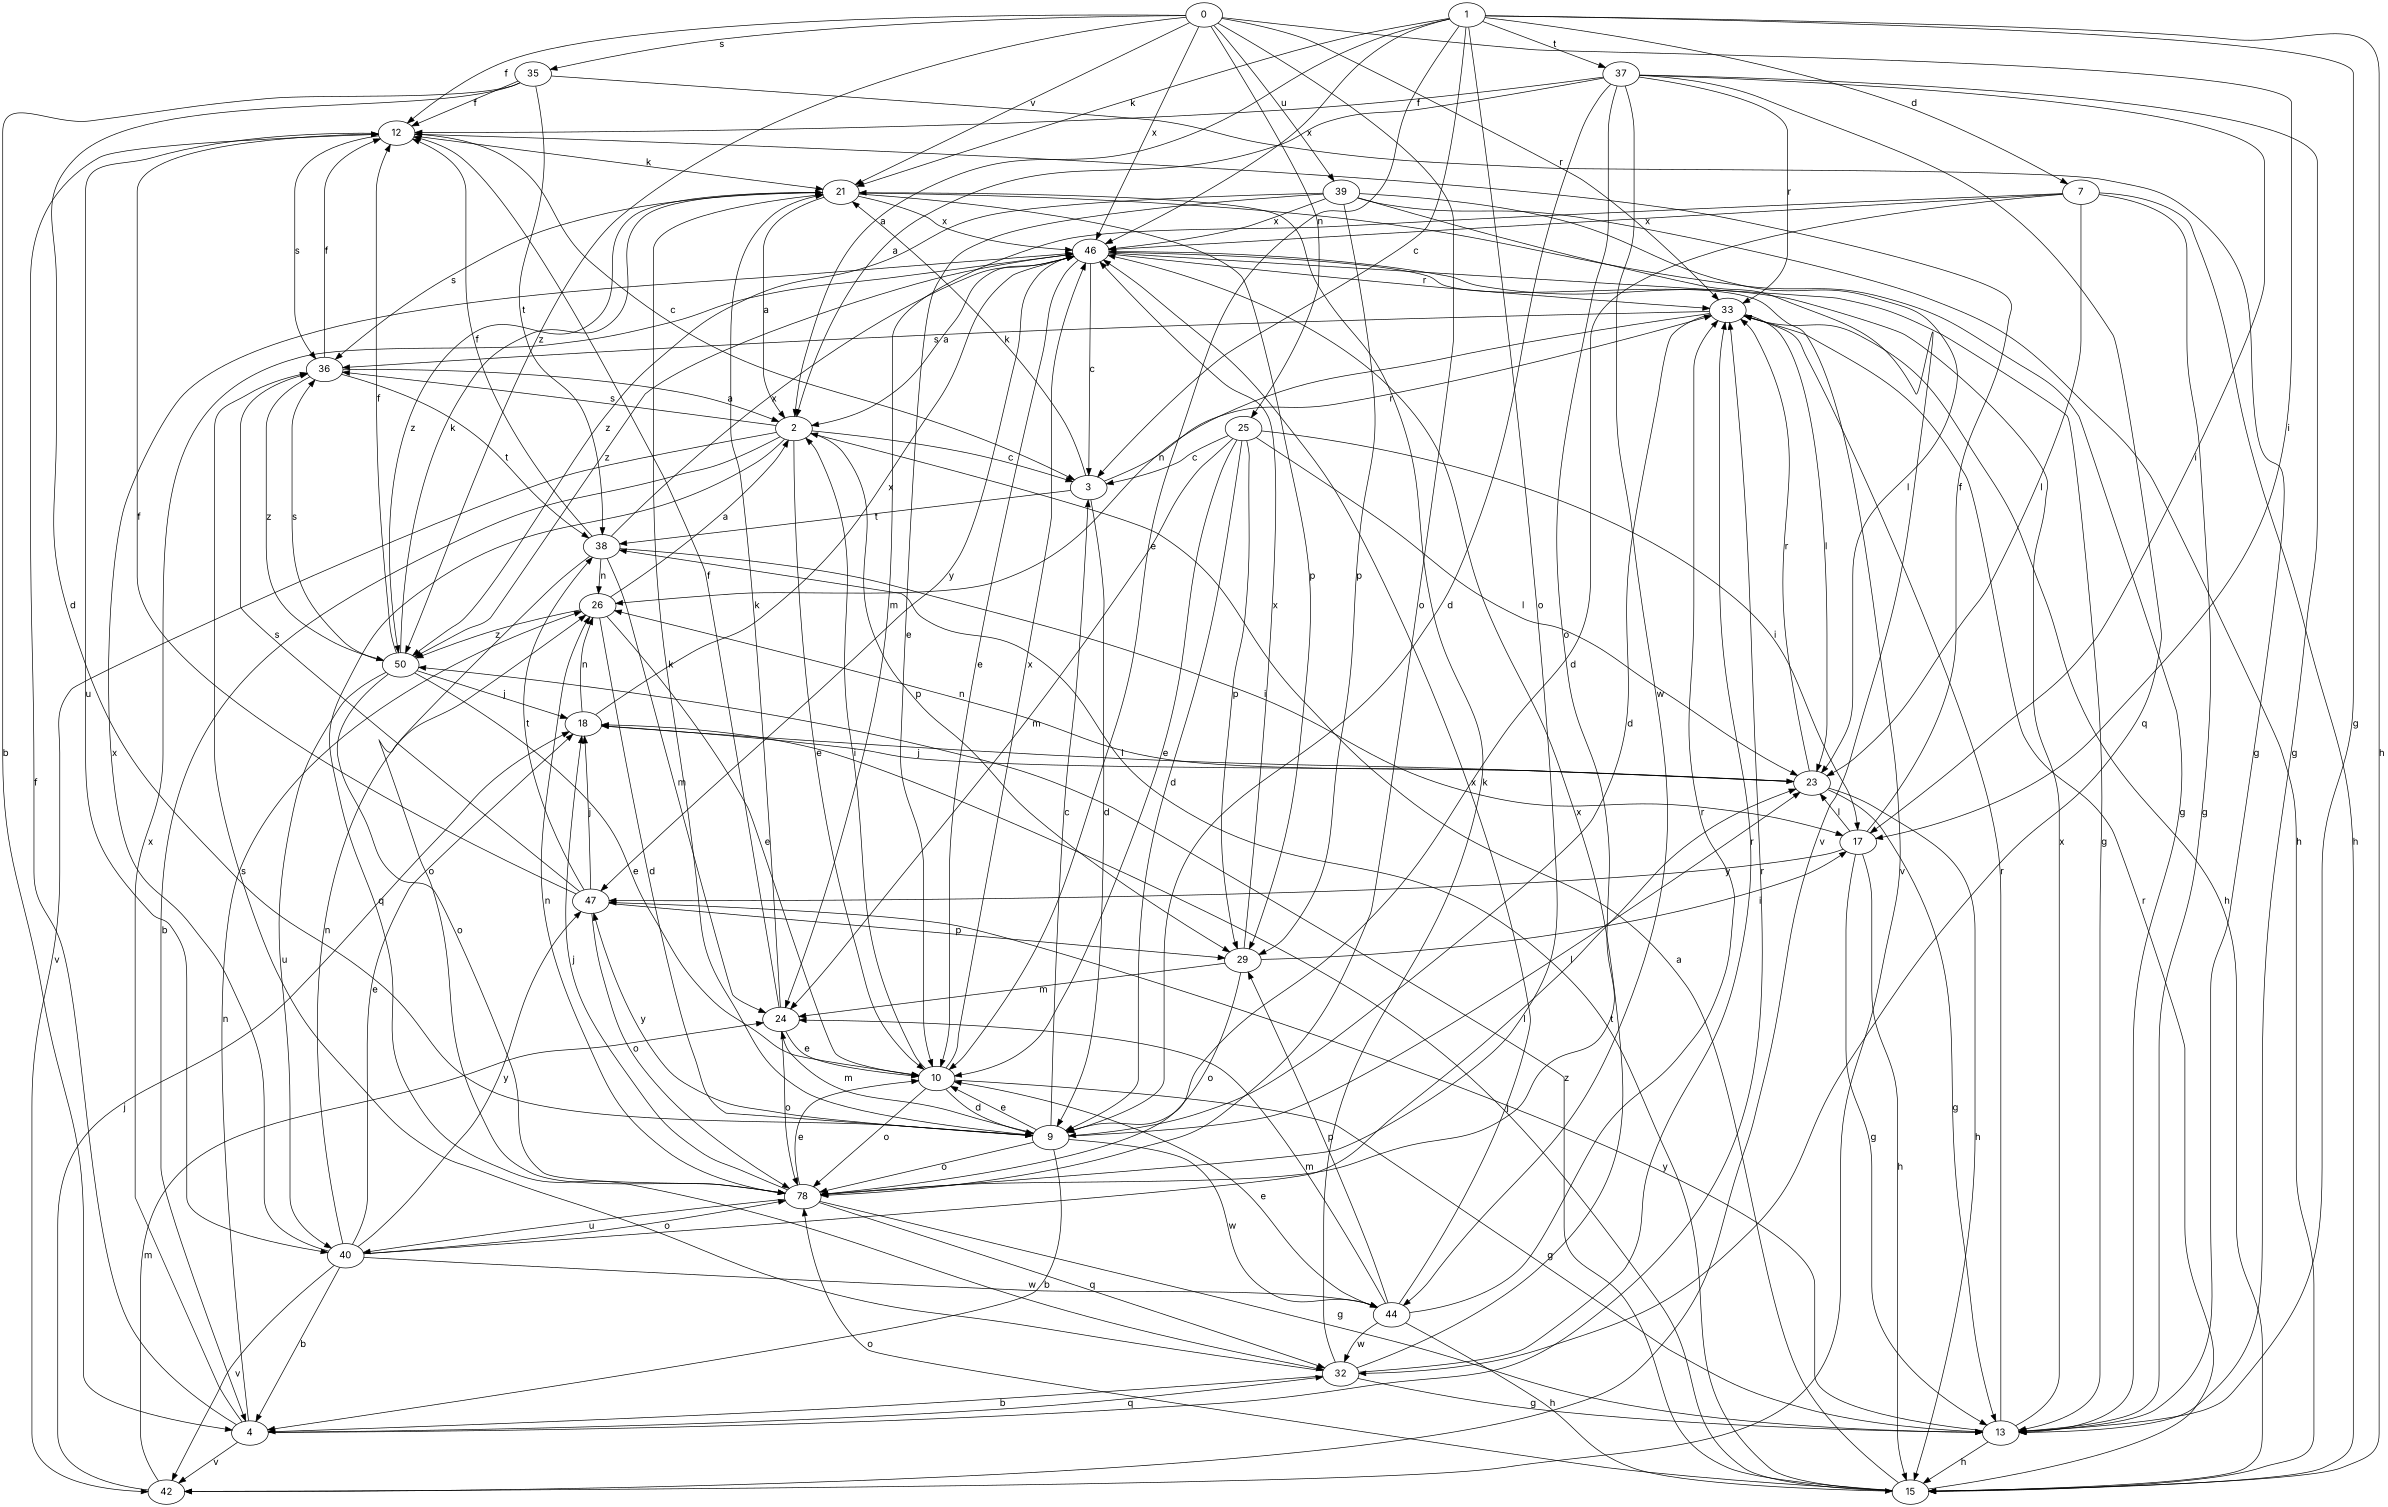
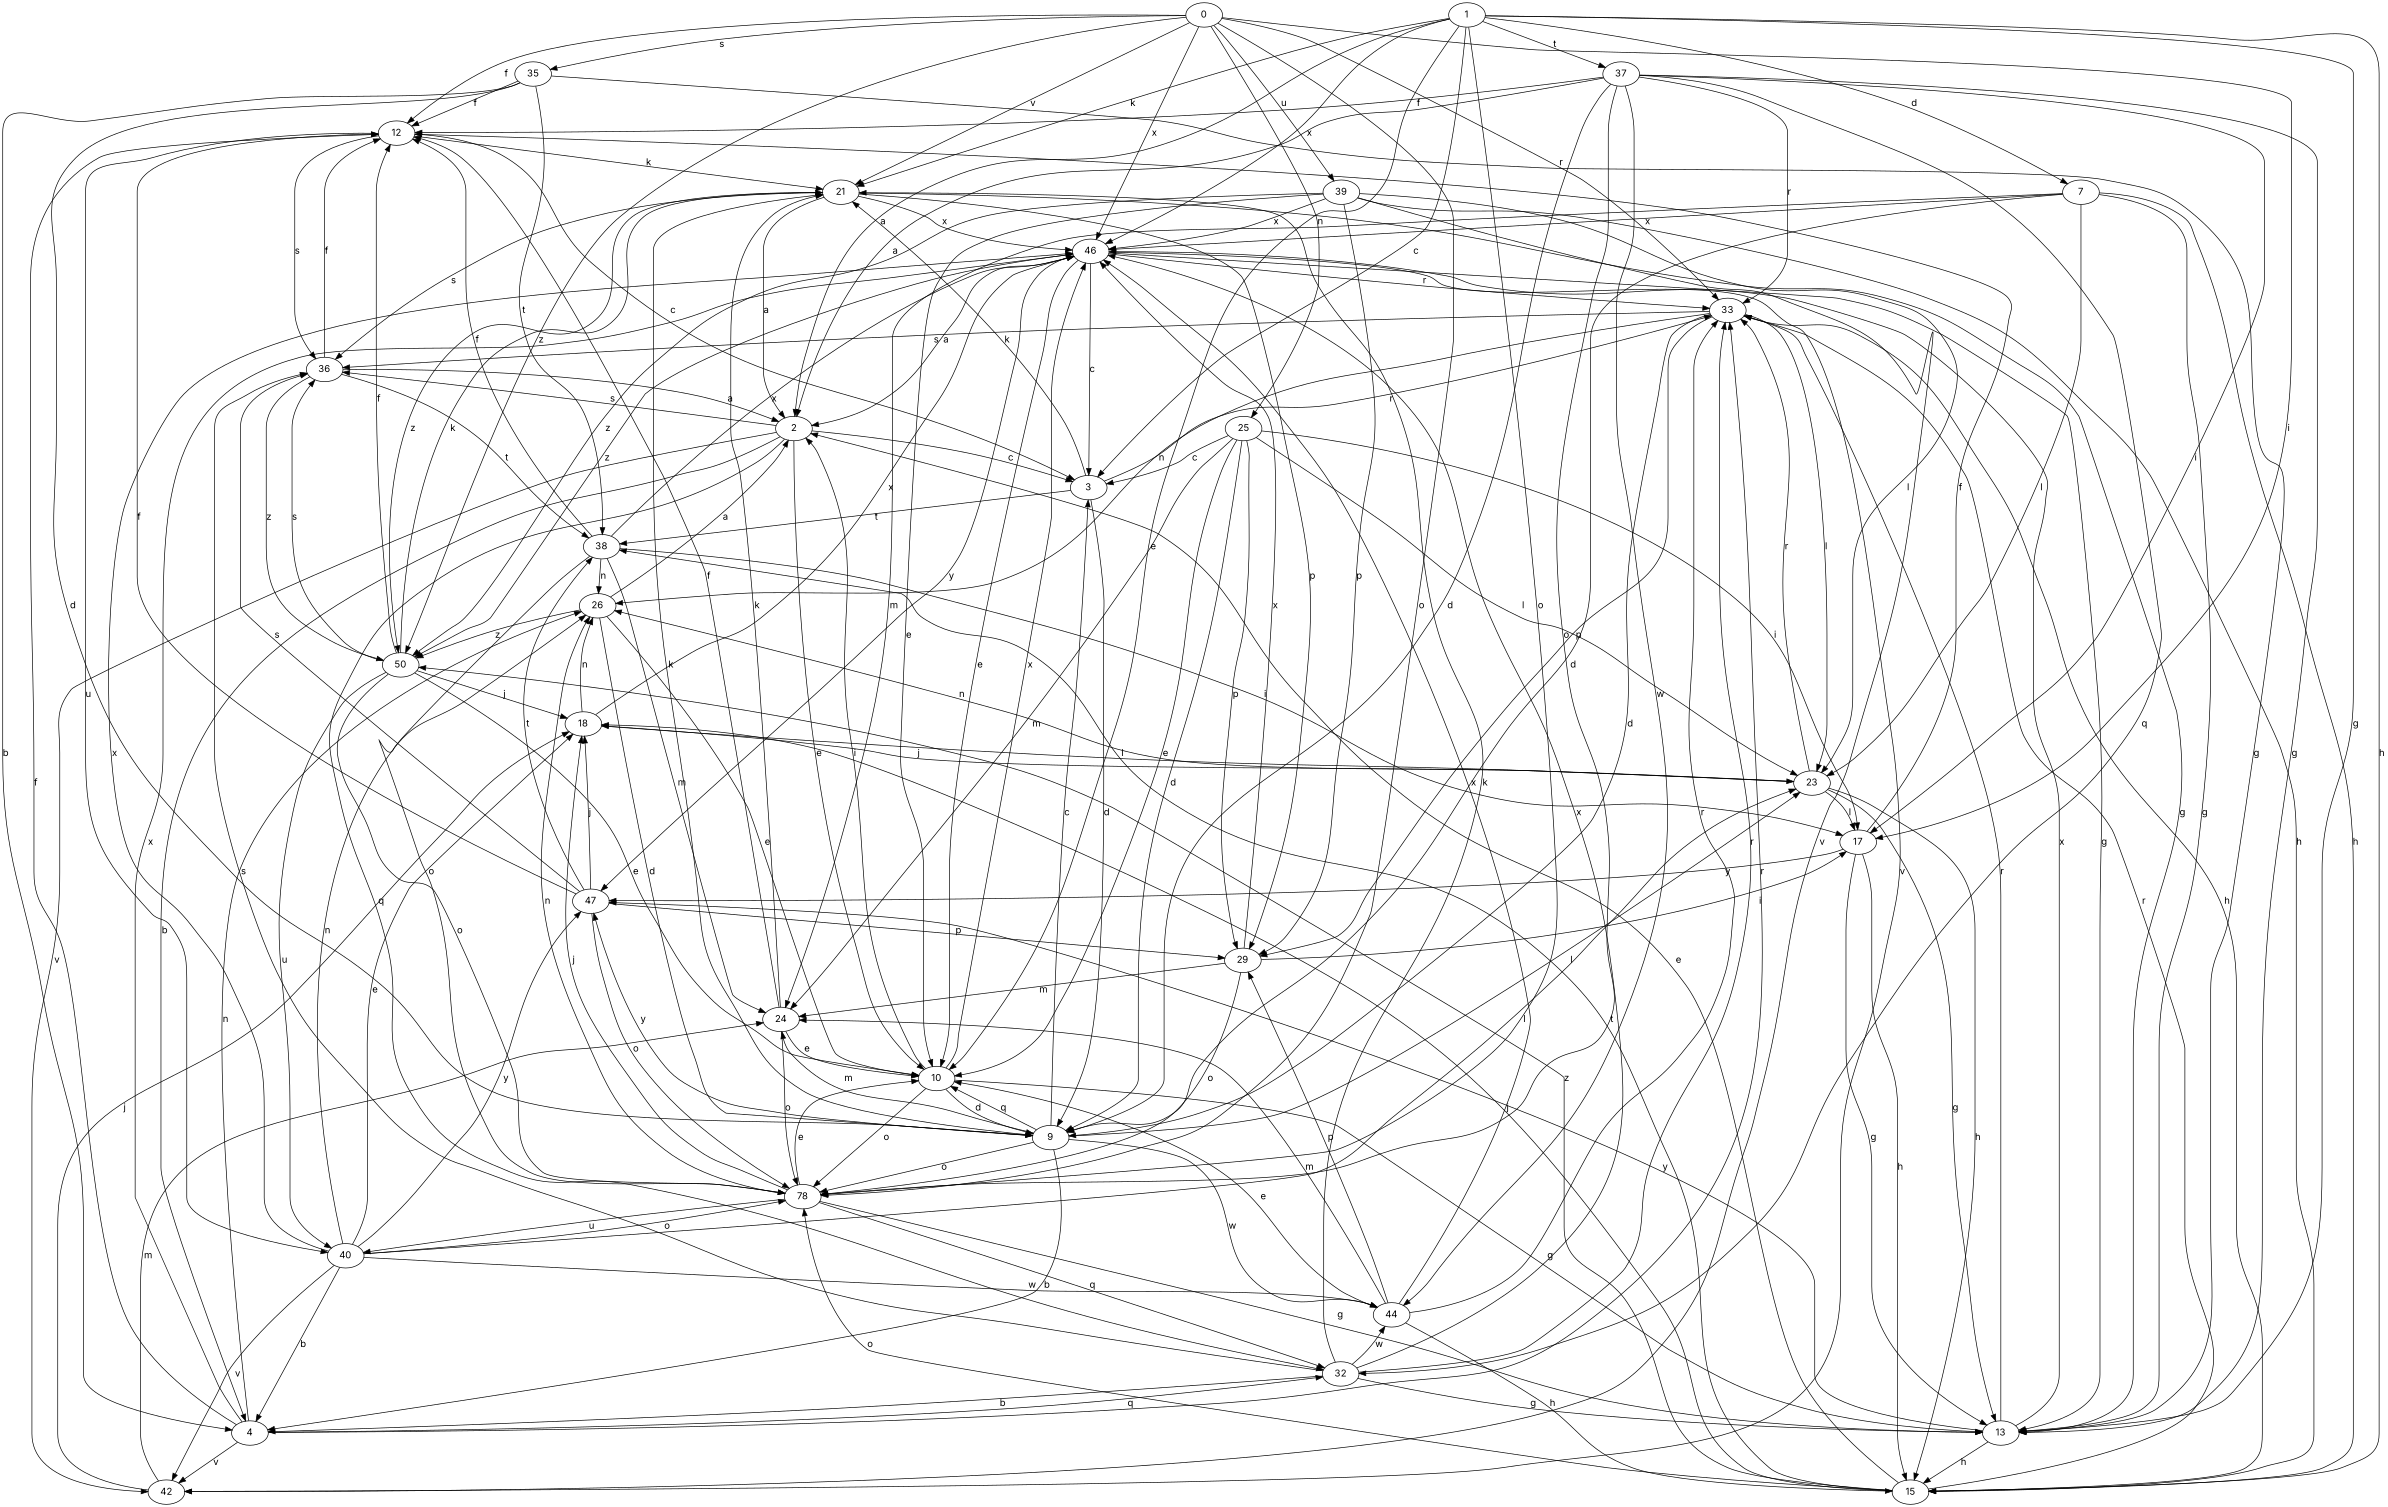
edge "2" -> "29": now "33" -> "29"
edge "17" -> "23": reversed
edge "15" -> "2": label "a" -> "e"
edge "9" -> "10": label "e" -> "q"
edge "44" -> "32": reversed
